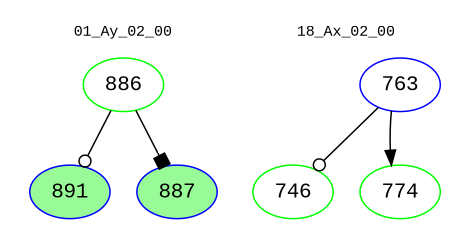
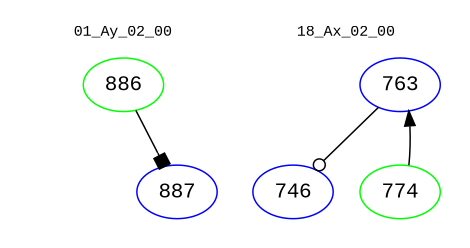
edge "763" -> "774": reversed
node "891": removed
node "887": fillcolor palegreen -> white
node "746": color green -> blue
